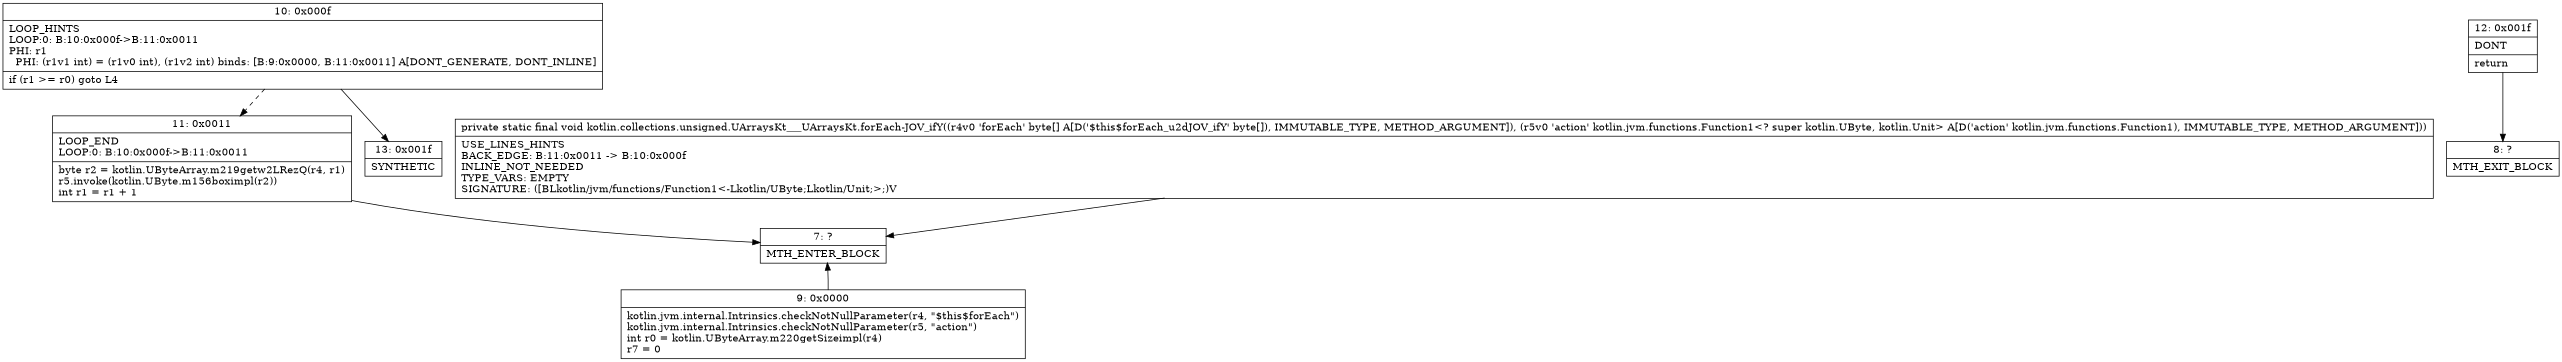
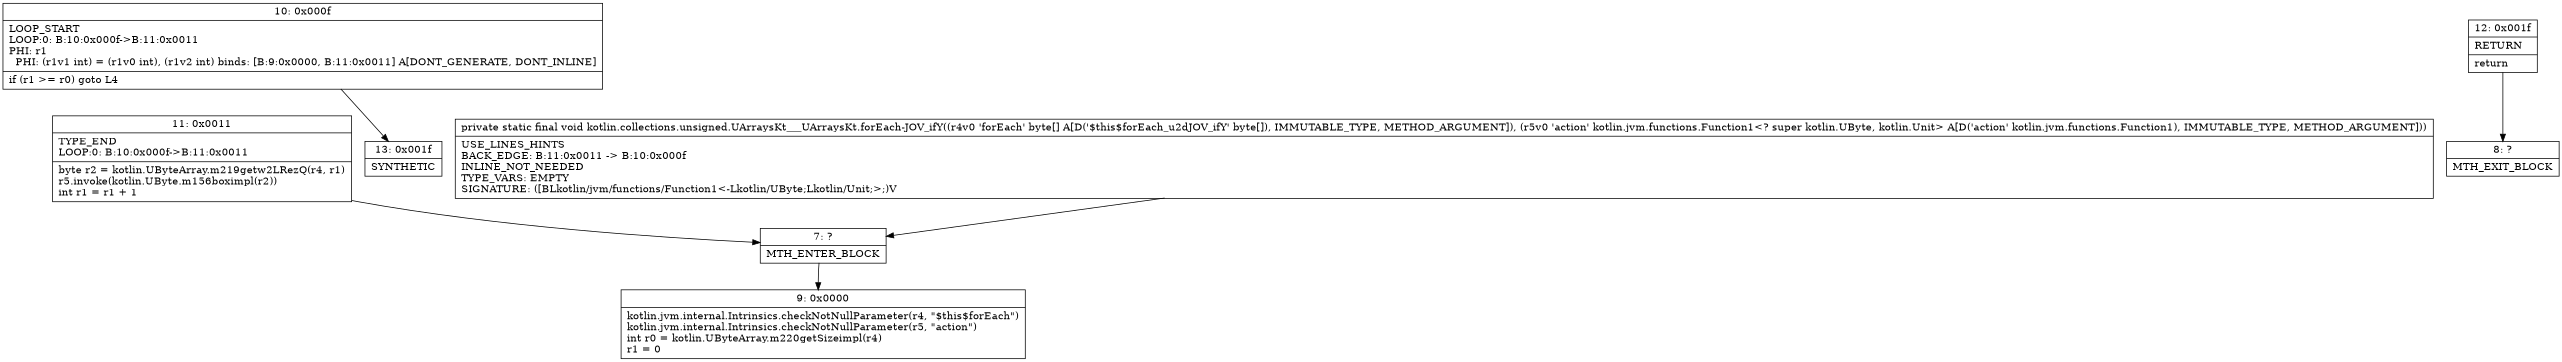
node "10: 0x000f": text "LOOP_HINTS" -> "LOOP_START"
node "12: 0x001f": text "DONT" -> "RETURN"
edge "10: 0x000f" -> "11: 0x0011": removed
node "11: 0x0011": text "LOOP_END" -> "TYPE_END"
edge "9: 0x0000" -> "7: ?": reversed
node "9: 0x0000": text "r7 = 0" -> "r1 = 0"
